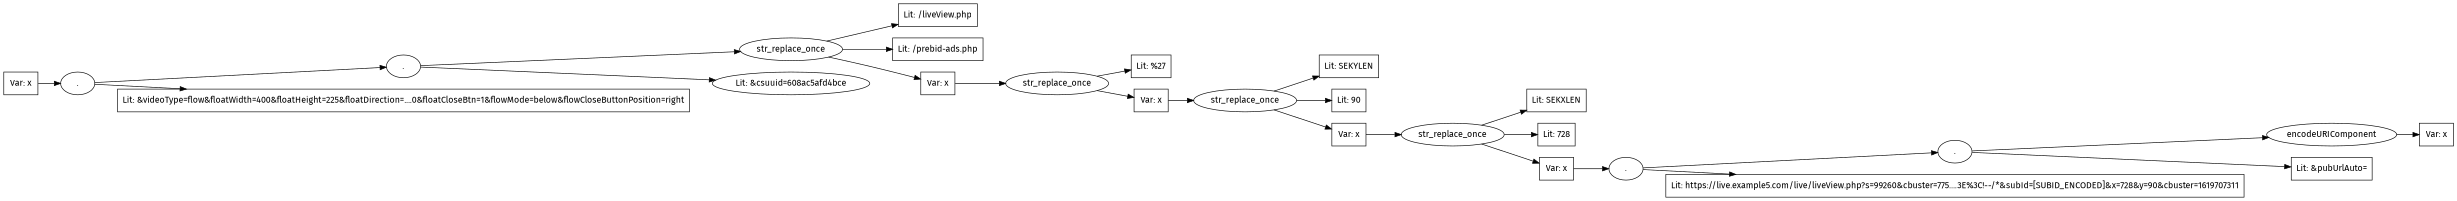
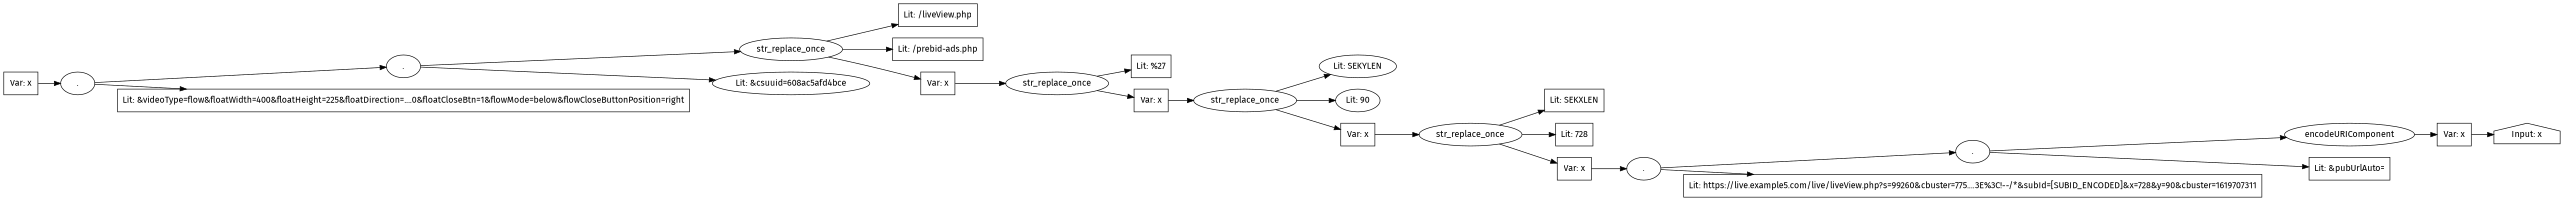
node "Lit: SEKYLEN": shape box -> ellipse
node "Lit: 90": shape box -> ellipse
node "Input: x": added
